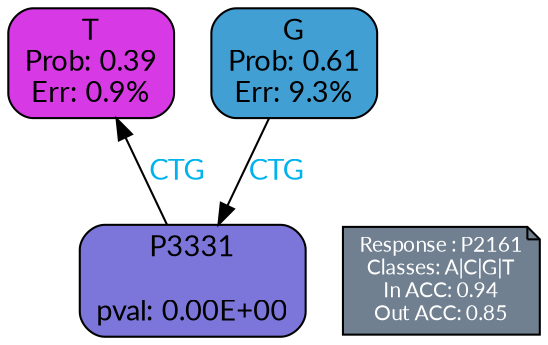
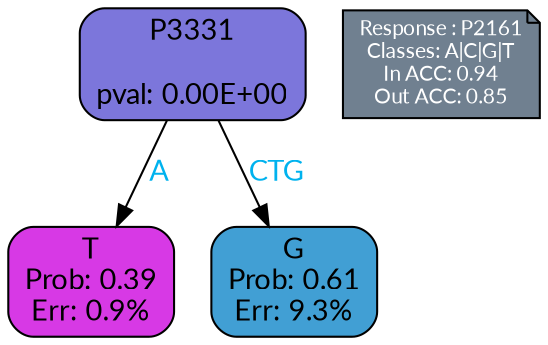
edge "G Prob: 0.61 Err: 9.3%" -> "P3331 pval: 0.00E+00": reversed
edge "P3331 pval: 0.00E+00" -> "T Prob: 0.39 Err: 0.9%": label "CTG" -> "A"
